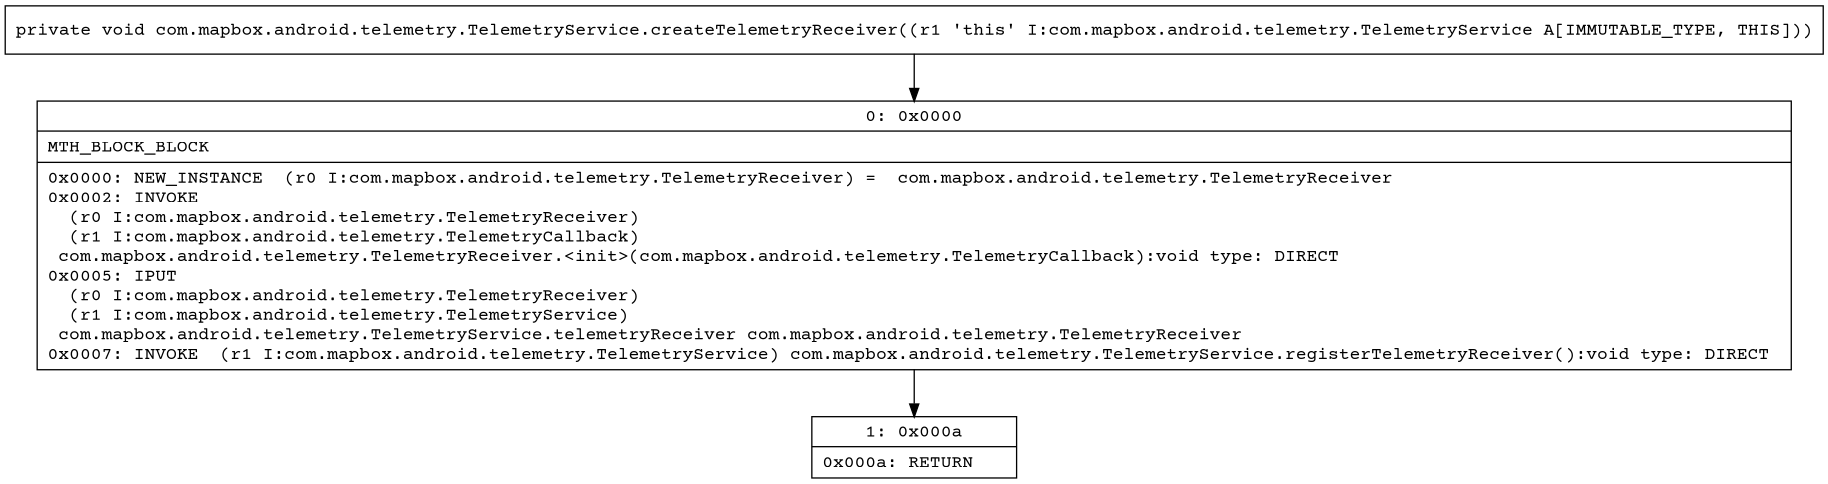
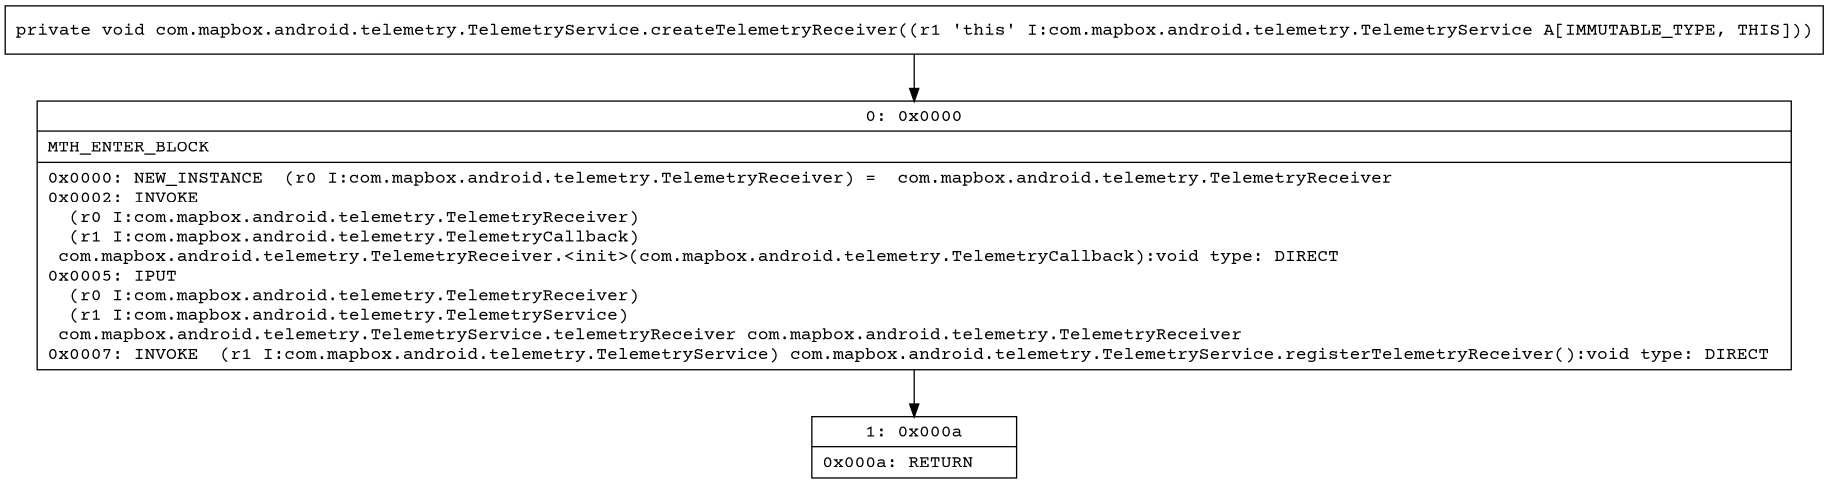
node "0: 0x0000": text "MTH_BLOCK_BLOCK" -> "MTH_ENTER_BLOCK"
